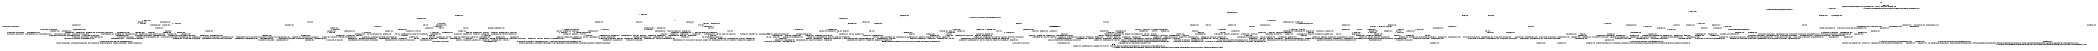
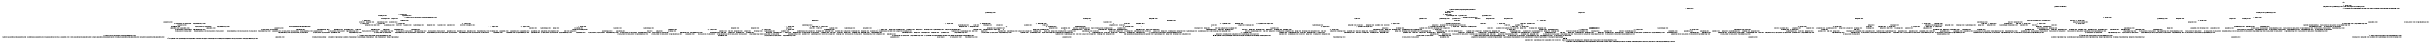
edge "s85" -> "s71": added, label "CERTIFICATE_VERIFY / TIMEOUT"
edge "s1" -> "s11": now "s1" -> "s17"
edge "s68" -> "s58": reversed
